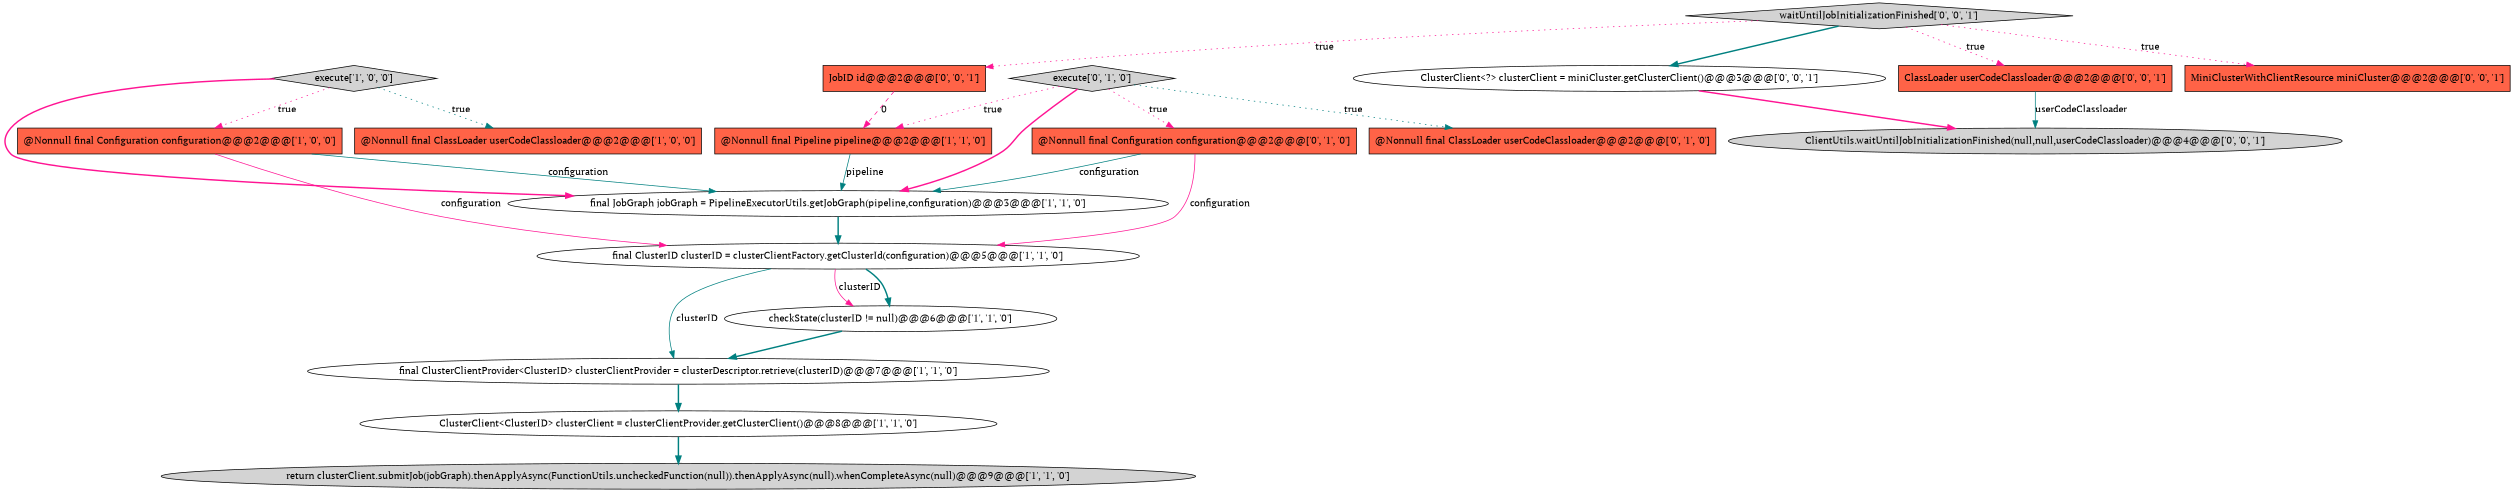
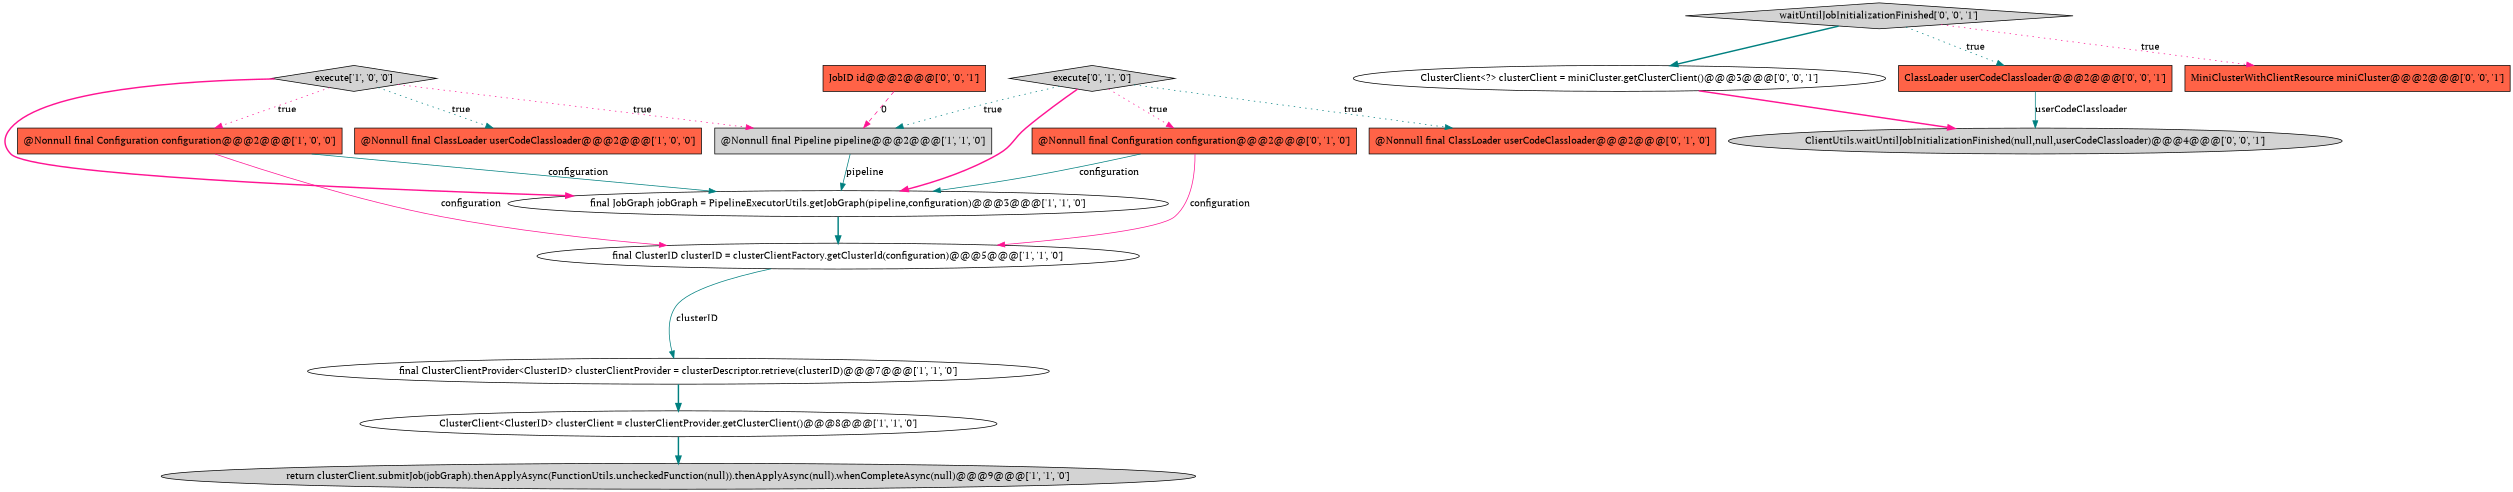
edge "waitUntilJobInitializationFinished['0', '0', '1']" -> "JobID id@@@2@@@['0', '0', '1']": removed, label "true"
edge "waitUntilJobInitializationFinished['0', '0', '1']" -> "ClassLoader userCodeClassloader@@@2@@@['0', '0', '1']": color deeppink -> teal
edge "execute['0', '1', '0']" -> "@Nonnull final Pipeline pipeline@@@2@@@['1', '1', '0']": color deeppink -> teal
edge "execute['1', '0', '0']" -> "@Nonnull final Pipeline pipeline@@@2@@@['1', '1', '0']": added, label "true"
node "@Nonnull final Pipeline pipeline@@@2@@@['1', '1', '0']": fillcolor tomato -> lightgray
node "checkState(clusterID != null)@@@6@@@['1', '1', '0']": removed
